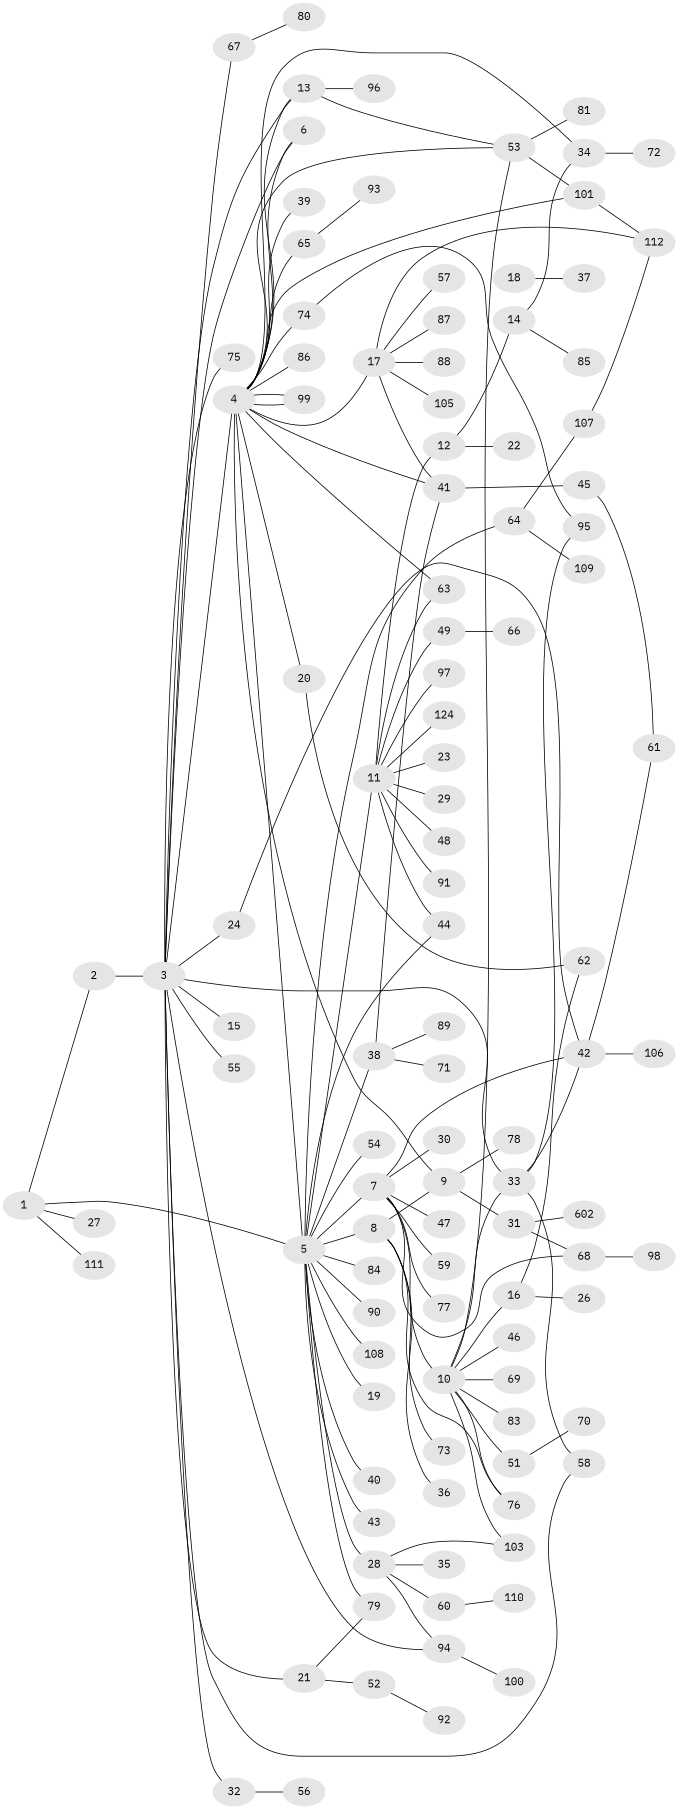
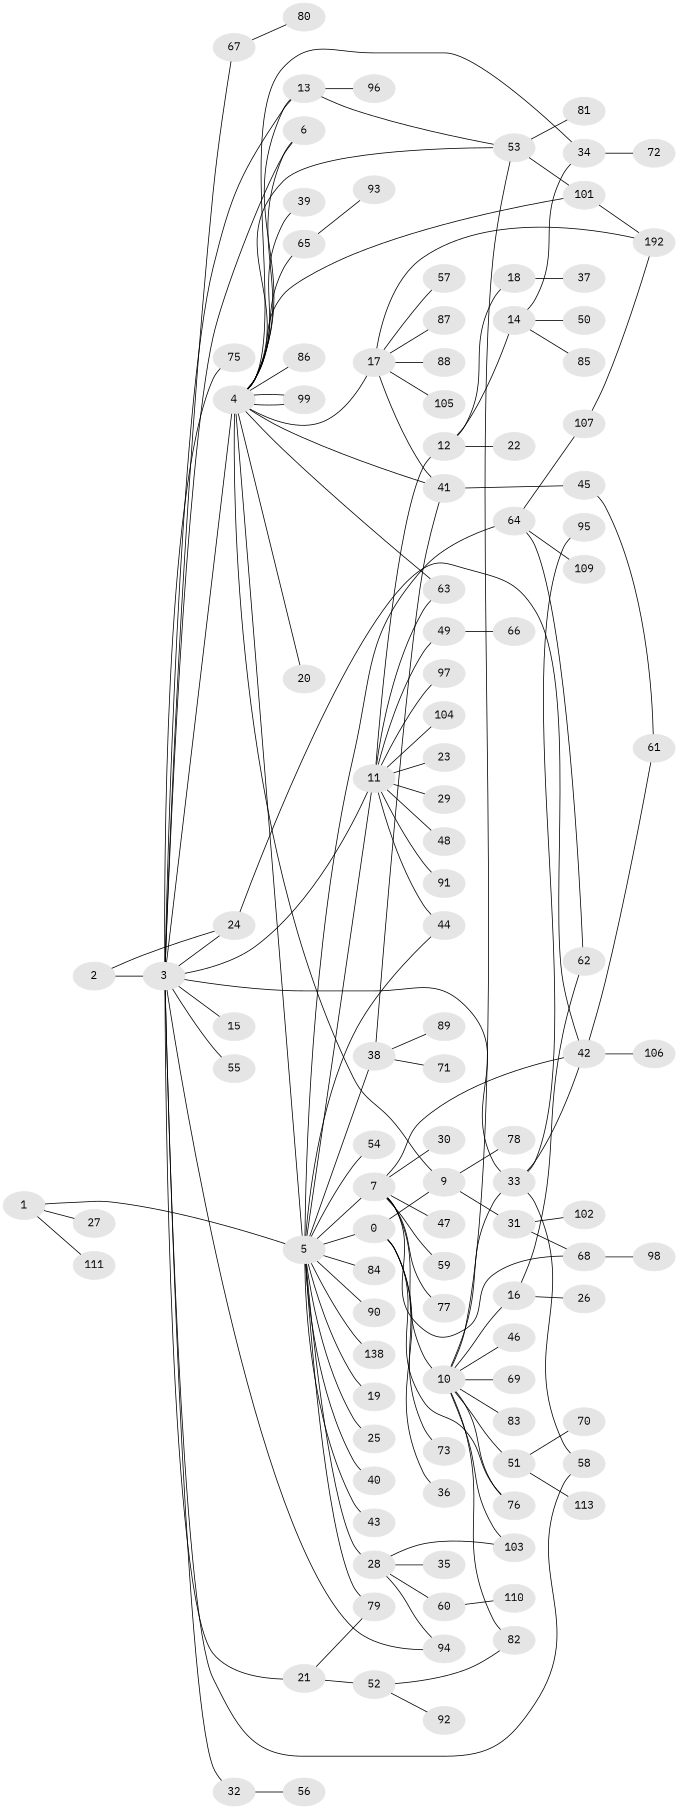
node "112": label "112" -> "192"
node "74": removed
node "50": added
edge "18" -- "12": added
node "124": label "124" -> "104"
edge "20" -- "62": now "64" -- "62"
edge "11" -- "3": added
edge "2" -- "1": now "2" -- "24"
node "602": label "602" -> "102"
node "8": label "8" -> "0"
node "108": label "108" -> "138"
node "25": added
node "113": added
node "82": added
node "100": removed
